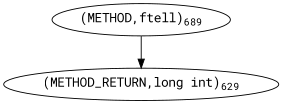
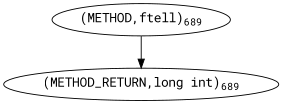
node "(METHOD_RETURN,long int)": text "629" -> "689"
